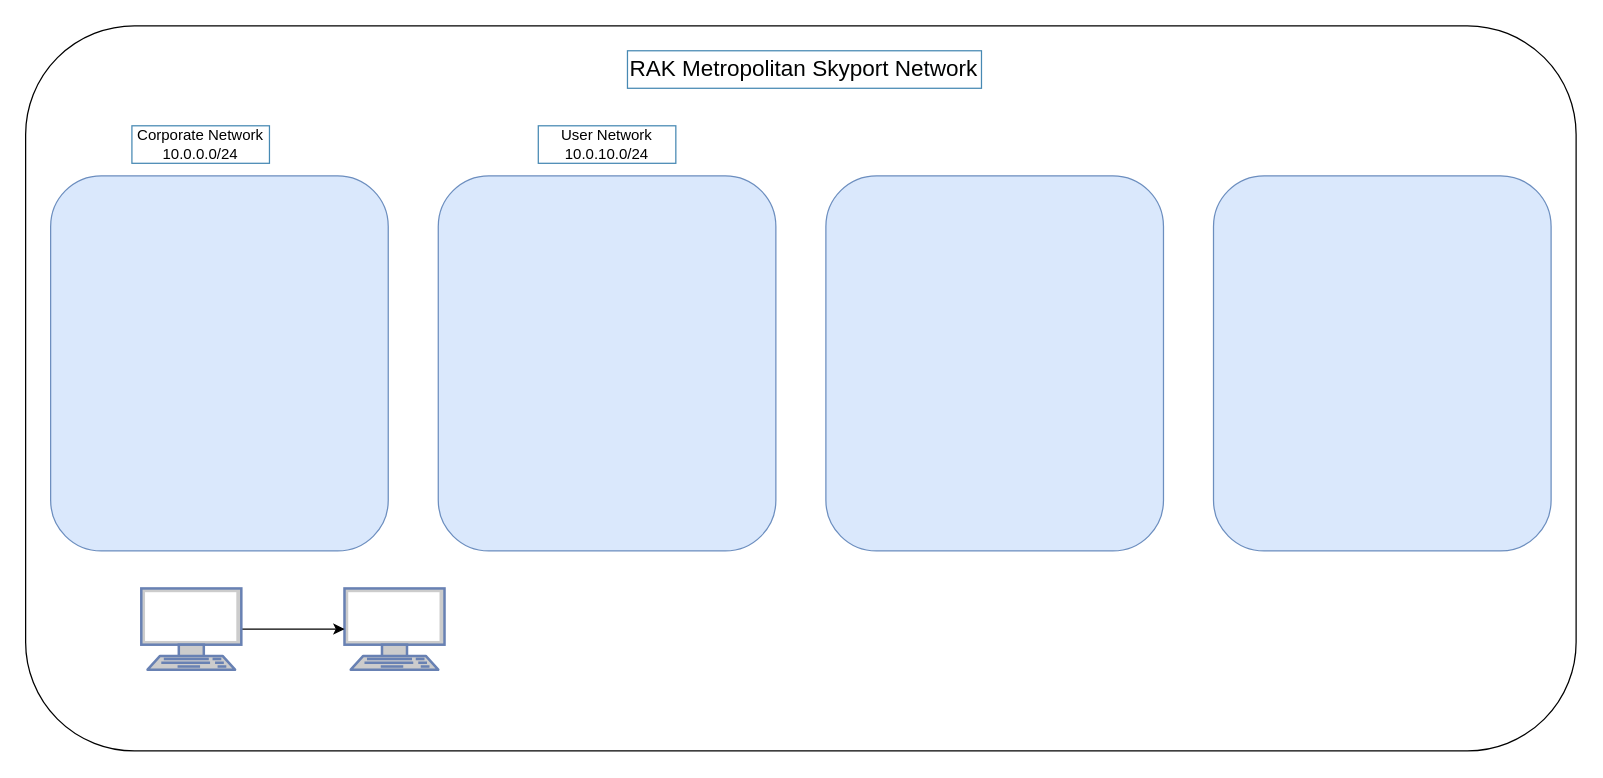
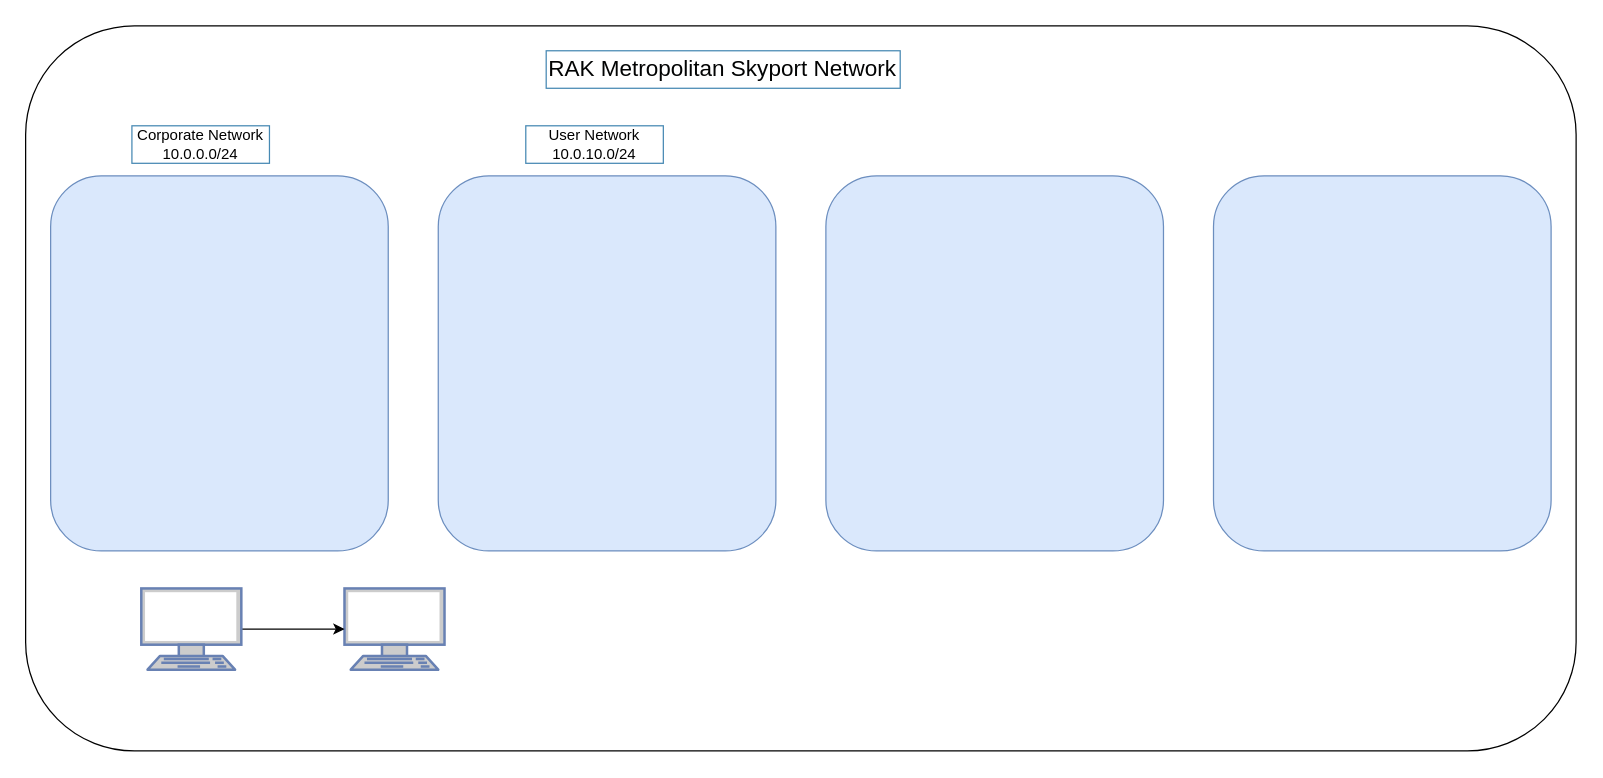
node "RAK Metropolitan Skyport Network": moved (804, 69) -> (723, 69)
node "User Network 10.0.10.0/24": moved (607, 144) -> (594, 144)
